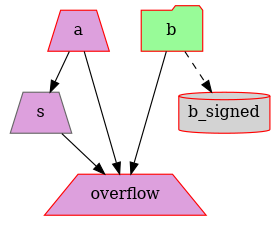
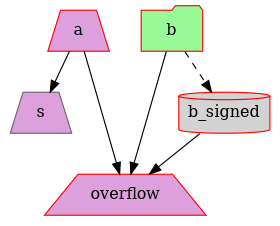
edge "s" -> "overflow": now "b_signed" -> "overflow"
